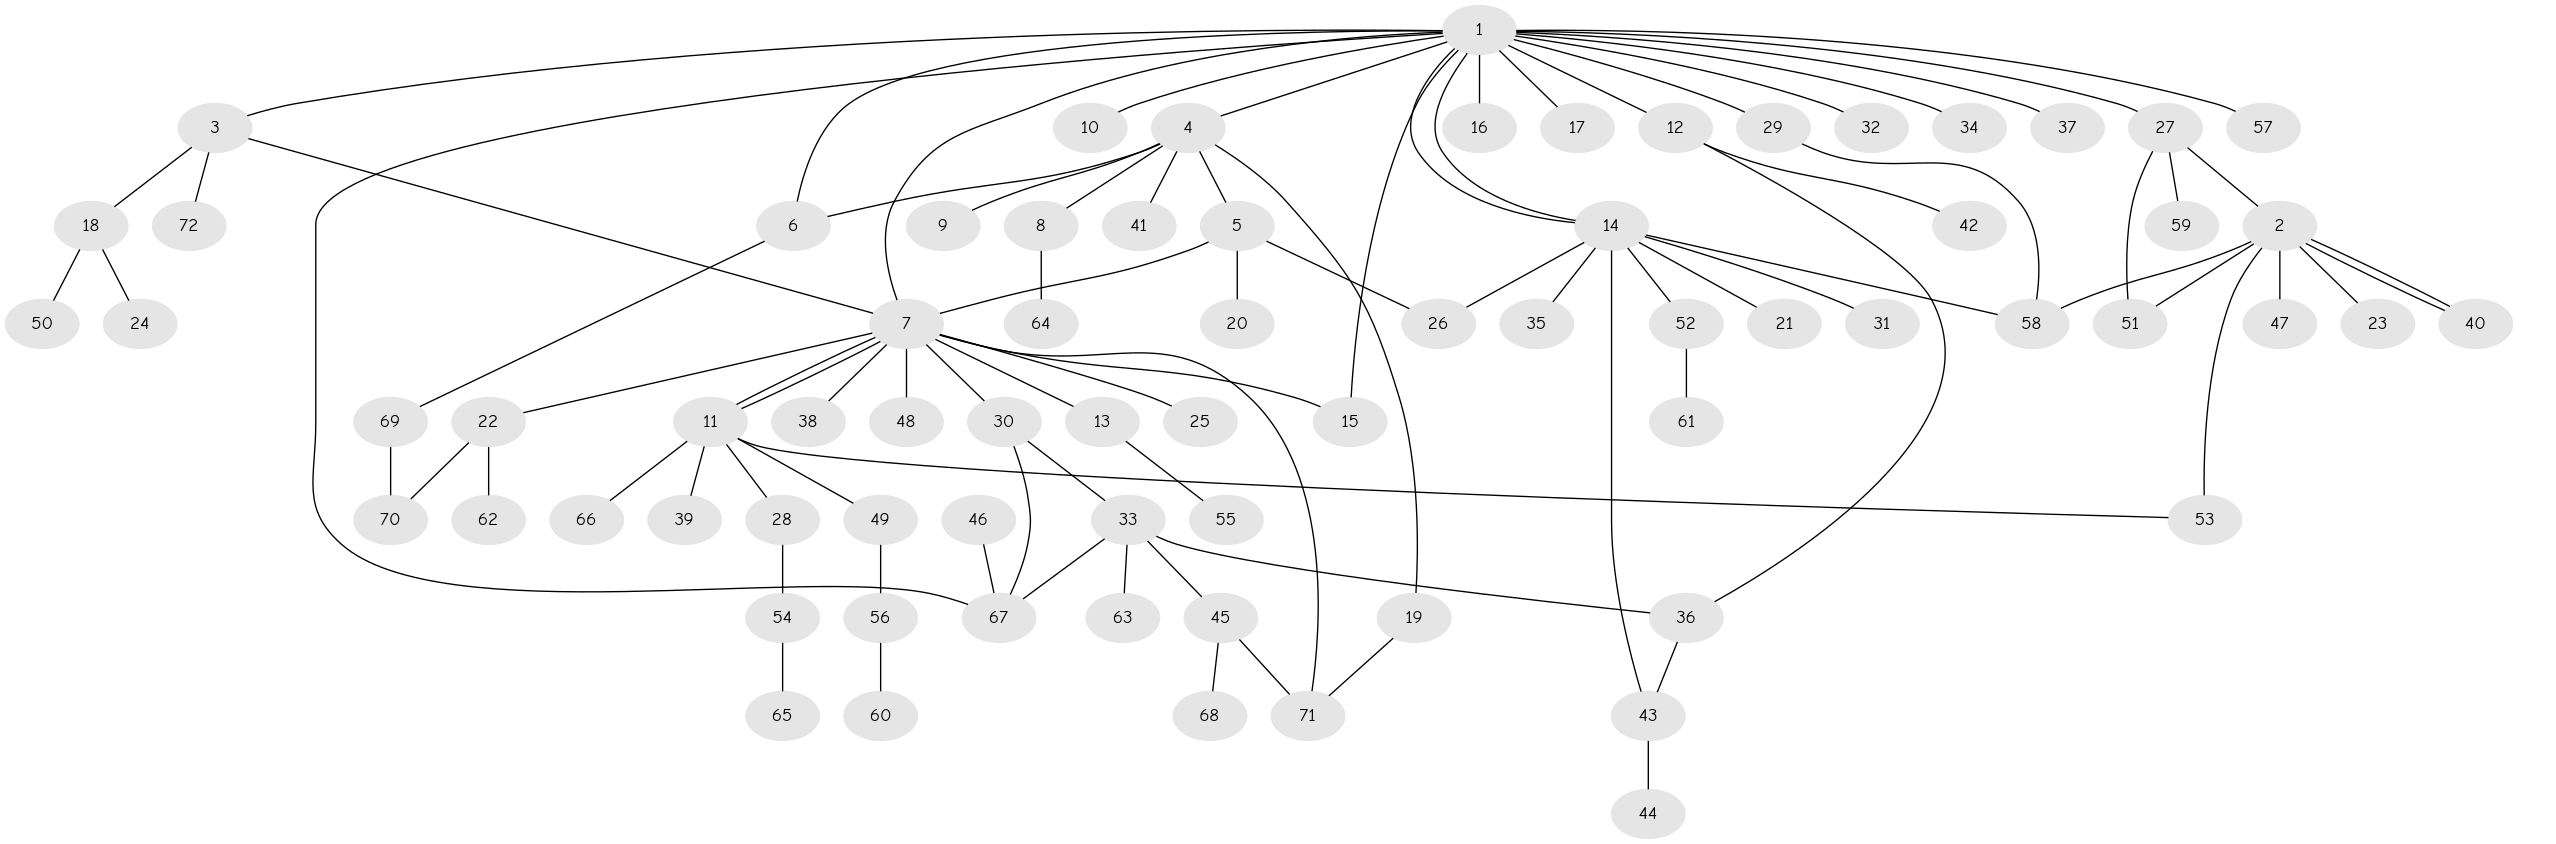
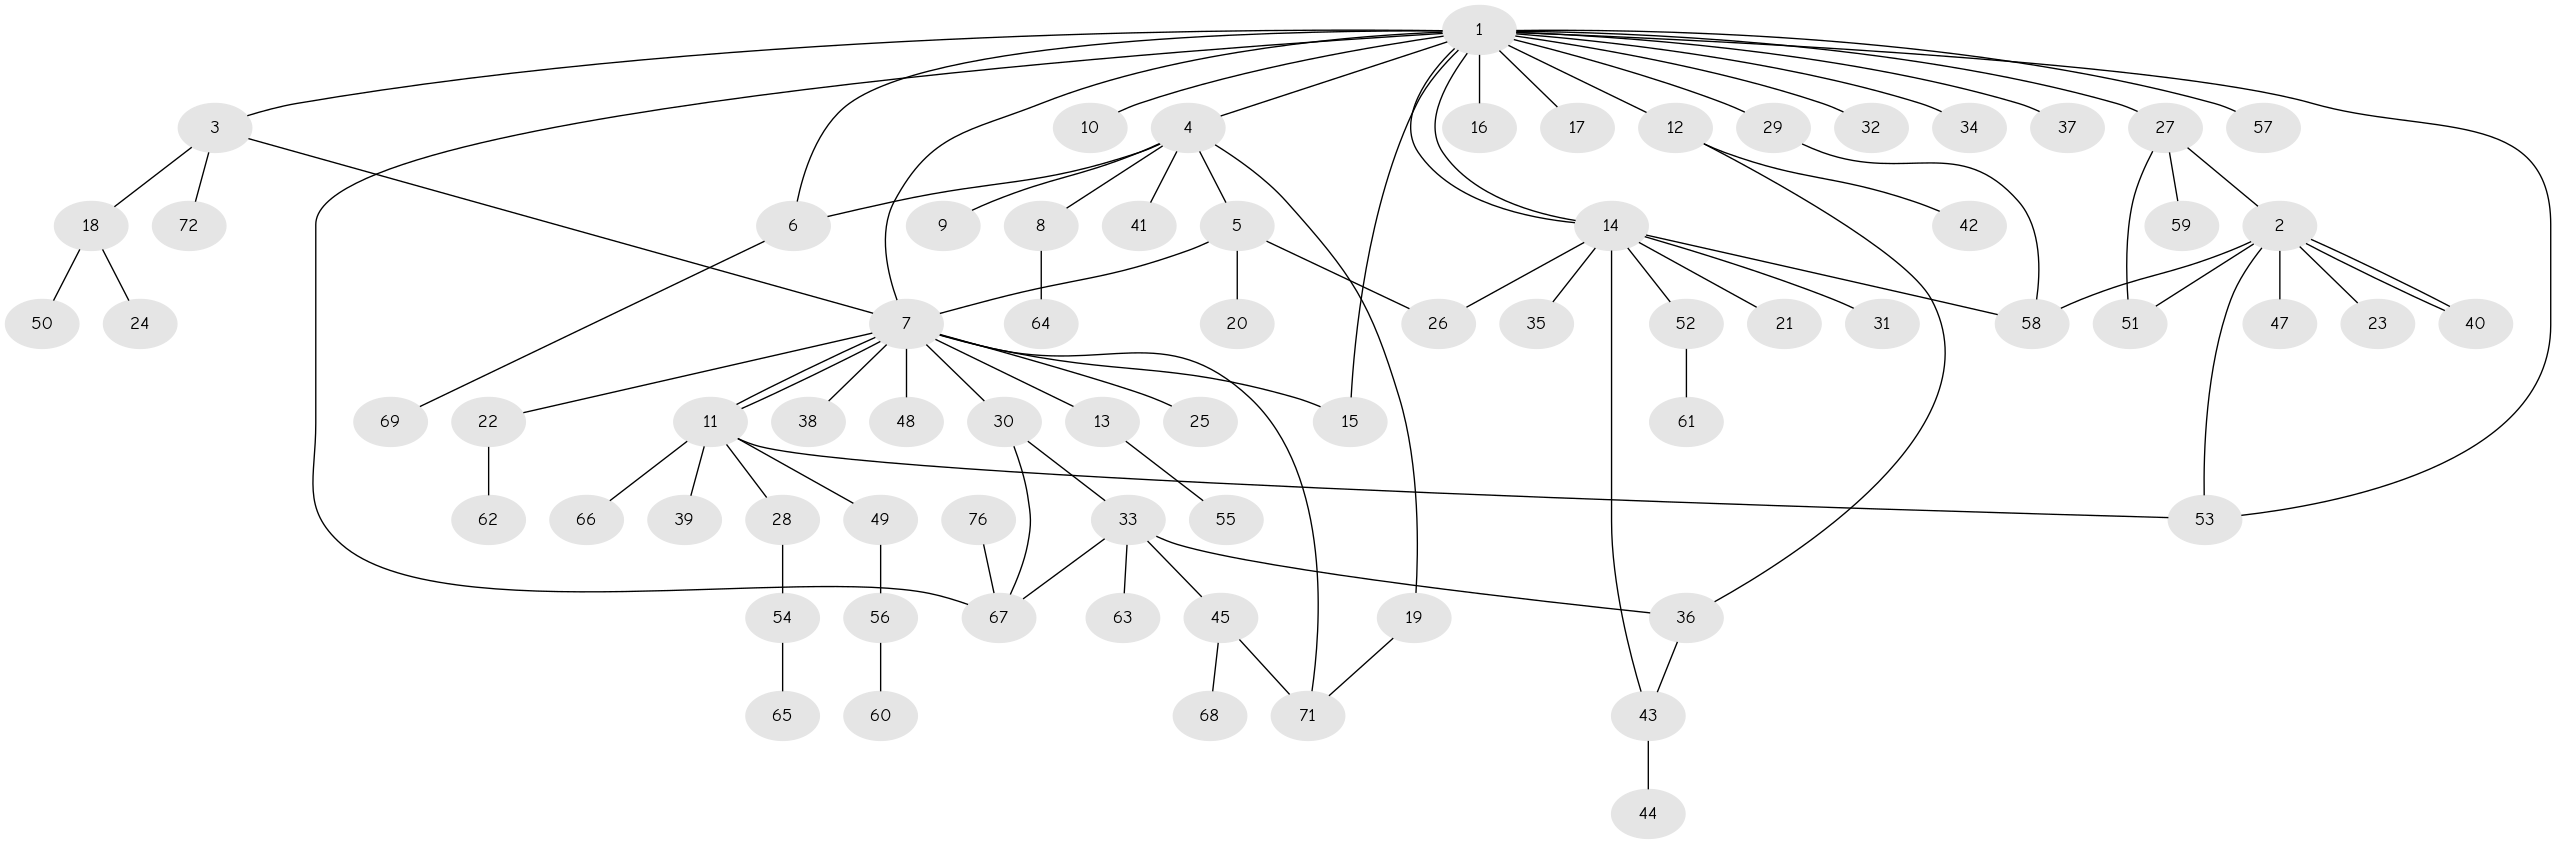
edge "1" -- "53": added
node "70": removed
node "46": label "46" -> "76"
